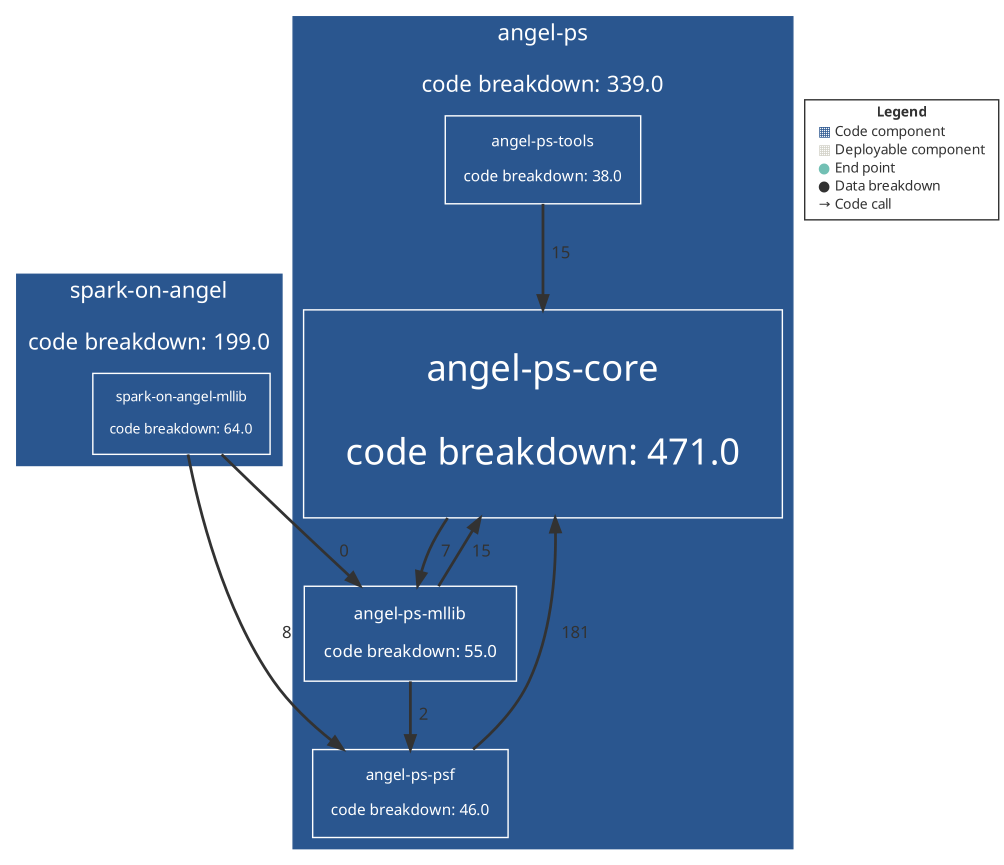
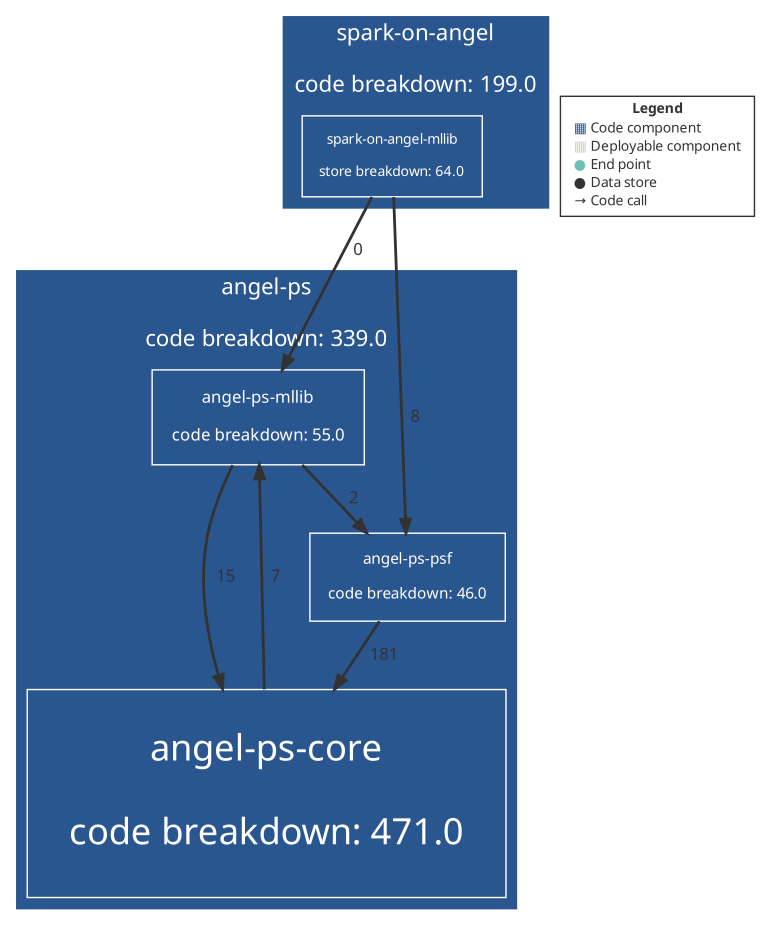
node "angel-ps-tools code breakdown: 38.0": removed
node "Legend": text "Data breakdown" -> "Data store"
node "spark-on-angel-mllib code breakdown: 64.0": label "spark-on-angel-mllib code breakdown: 64.0" -> "spark-on-angel-mllib store breakdown: 64.0"
